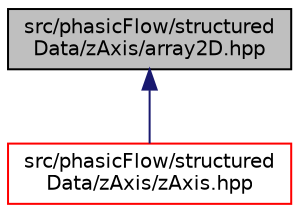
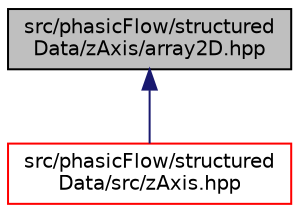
node "src/phasicFlow/structured Data/zAxis/zAxis.hpp": label "src/phasicFlow/structured Data/zAxis/zAxis.hpp" -> "src/phasicFlow/structured Data/src/zAxis.hpp"
